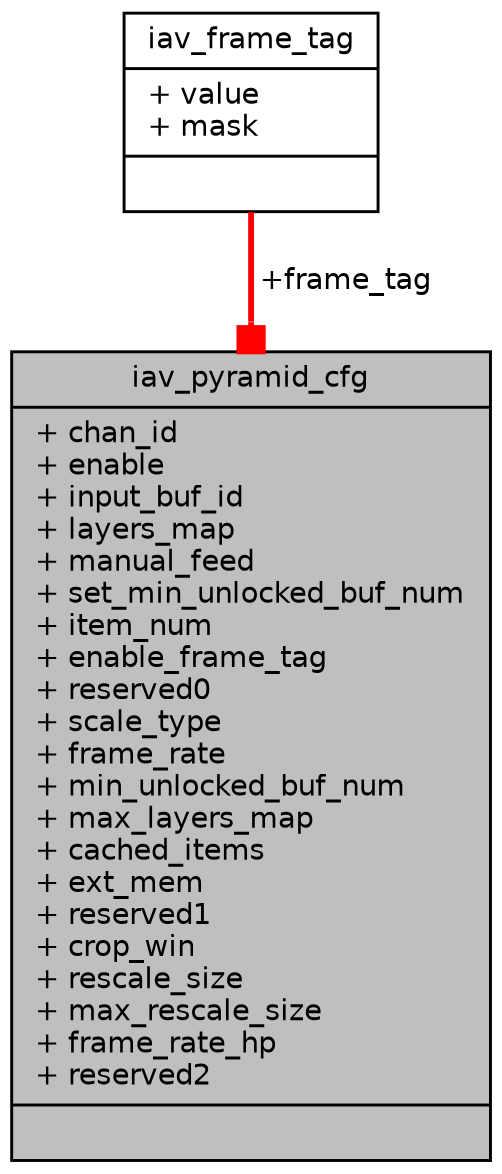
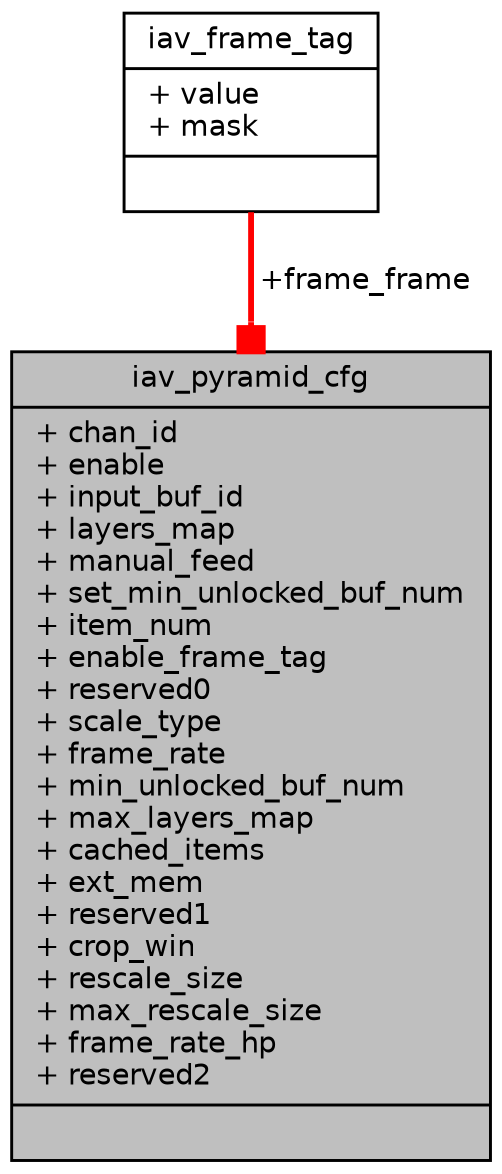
edge "iav_frame_tag" -> "iav_pyramid_cfg": label " +frame_tag" -> " +frame_frame"
